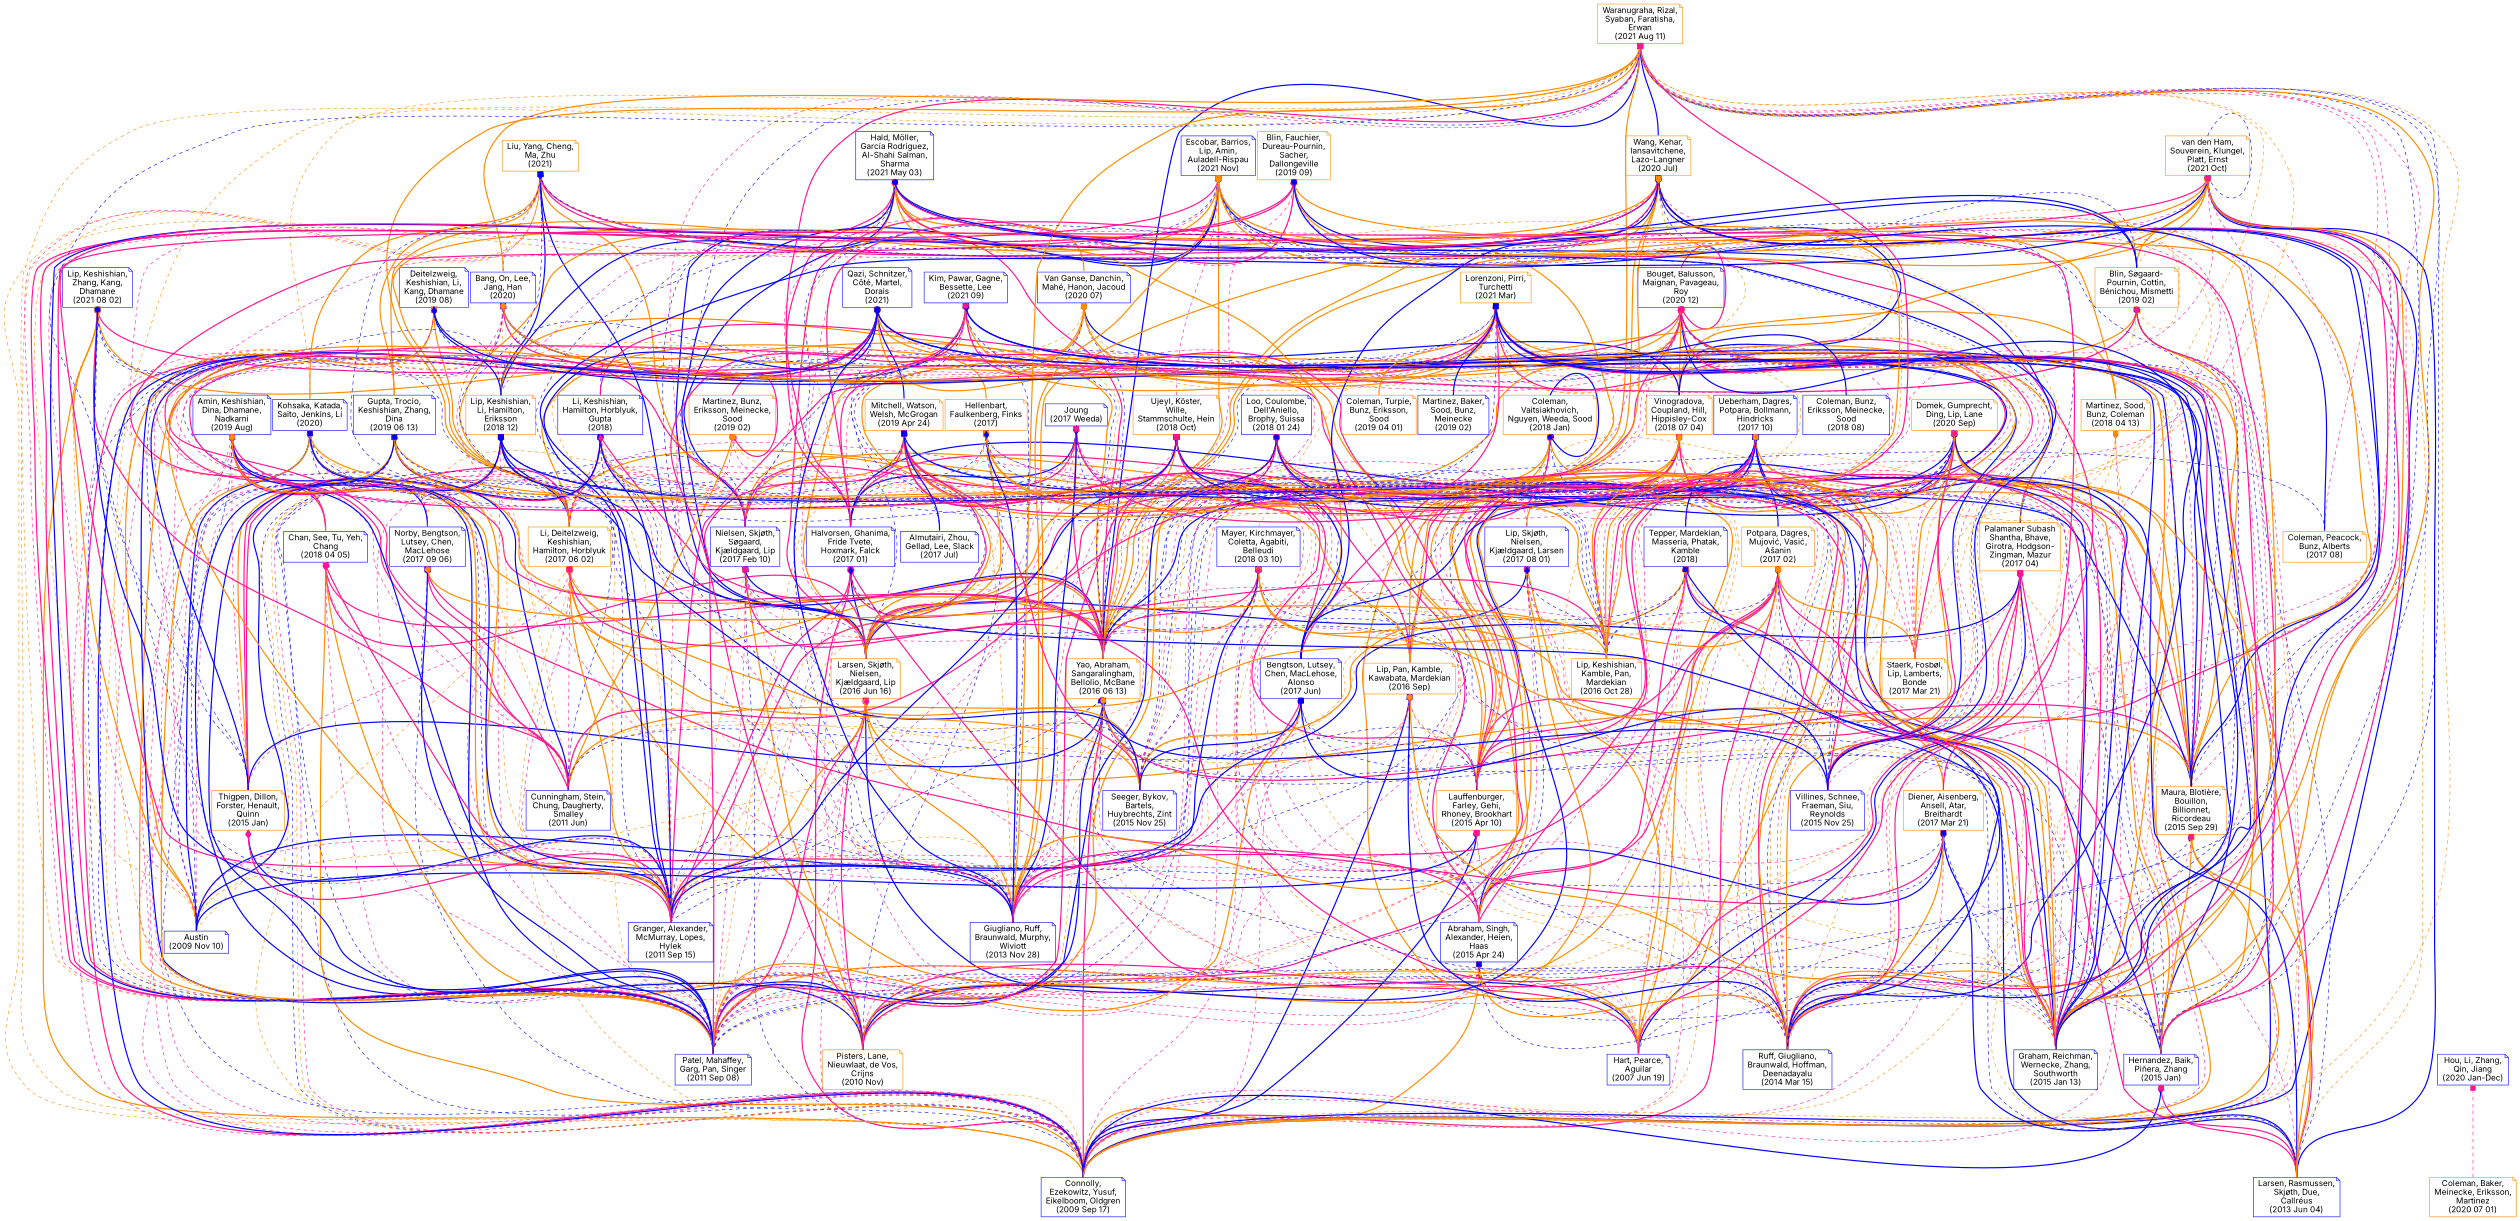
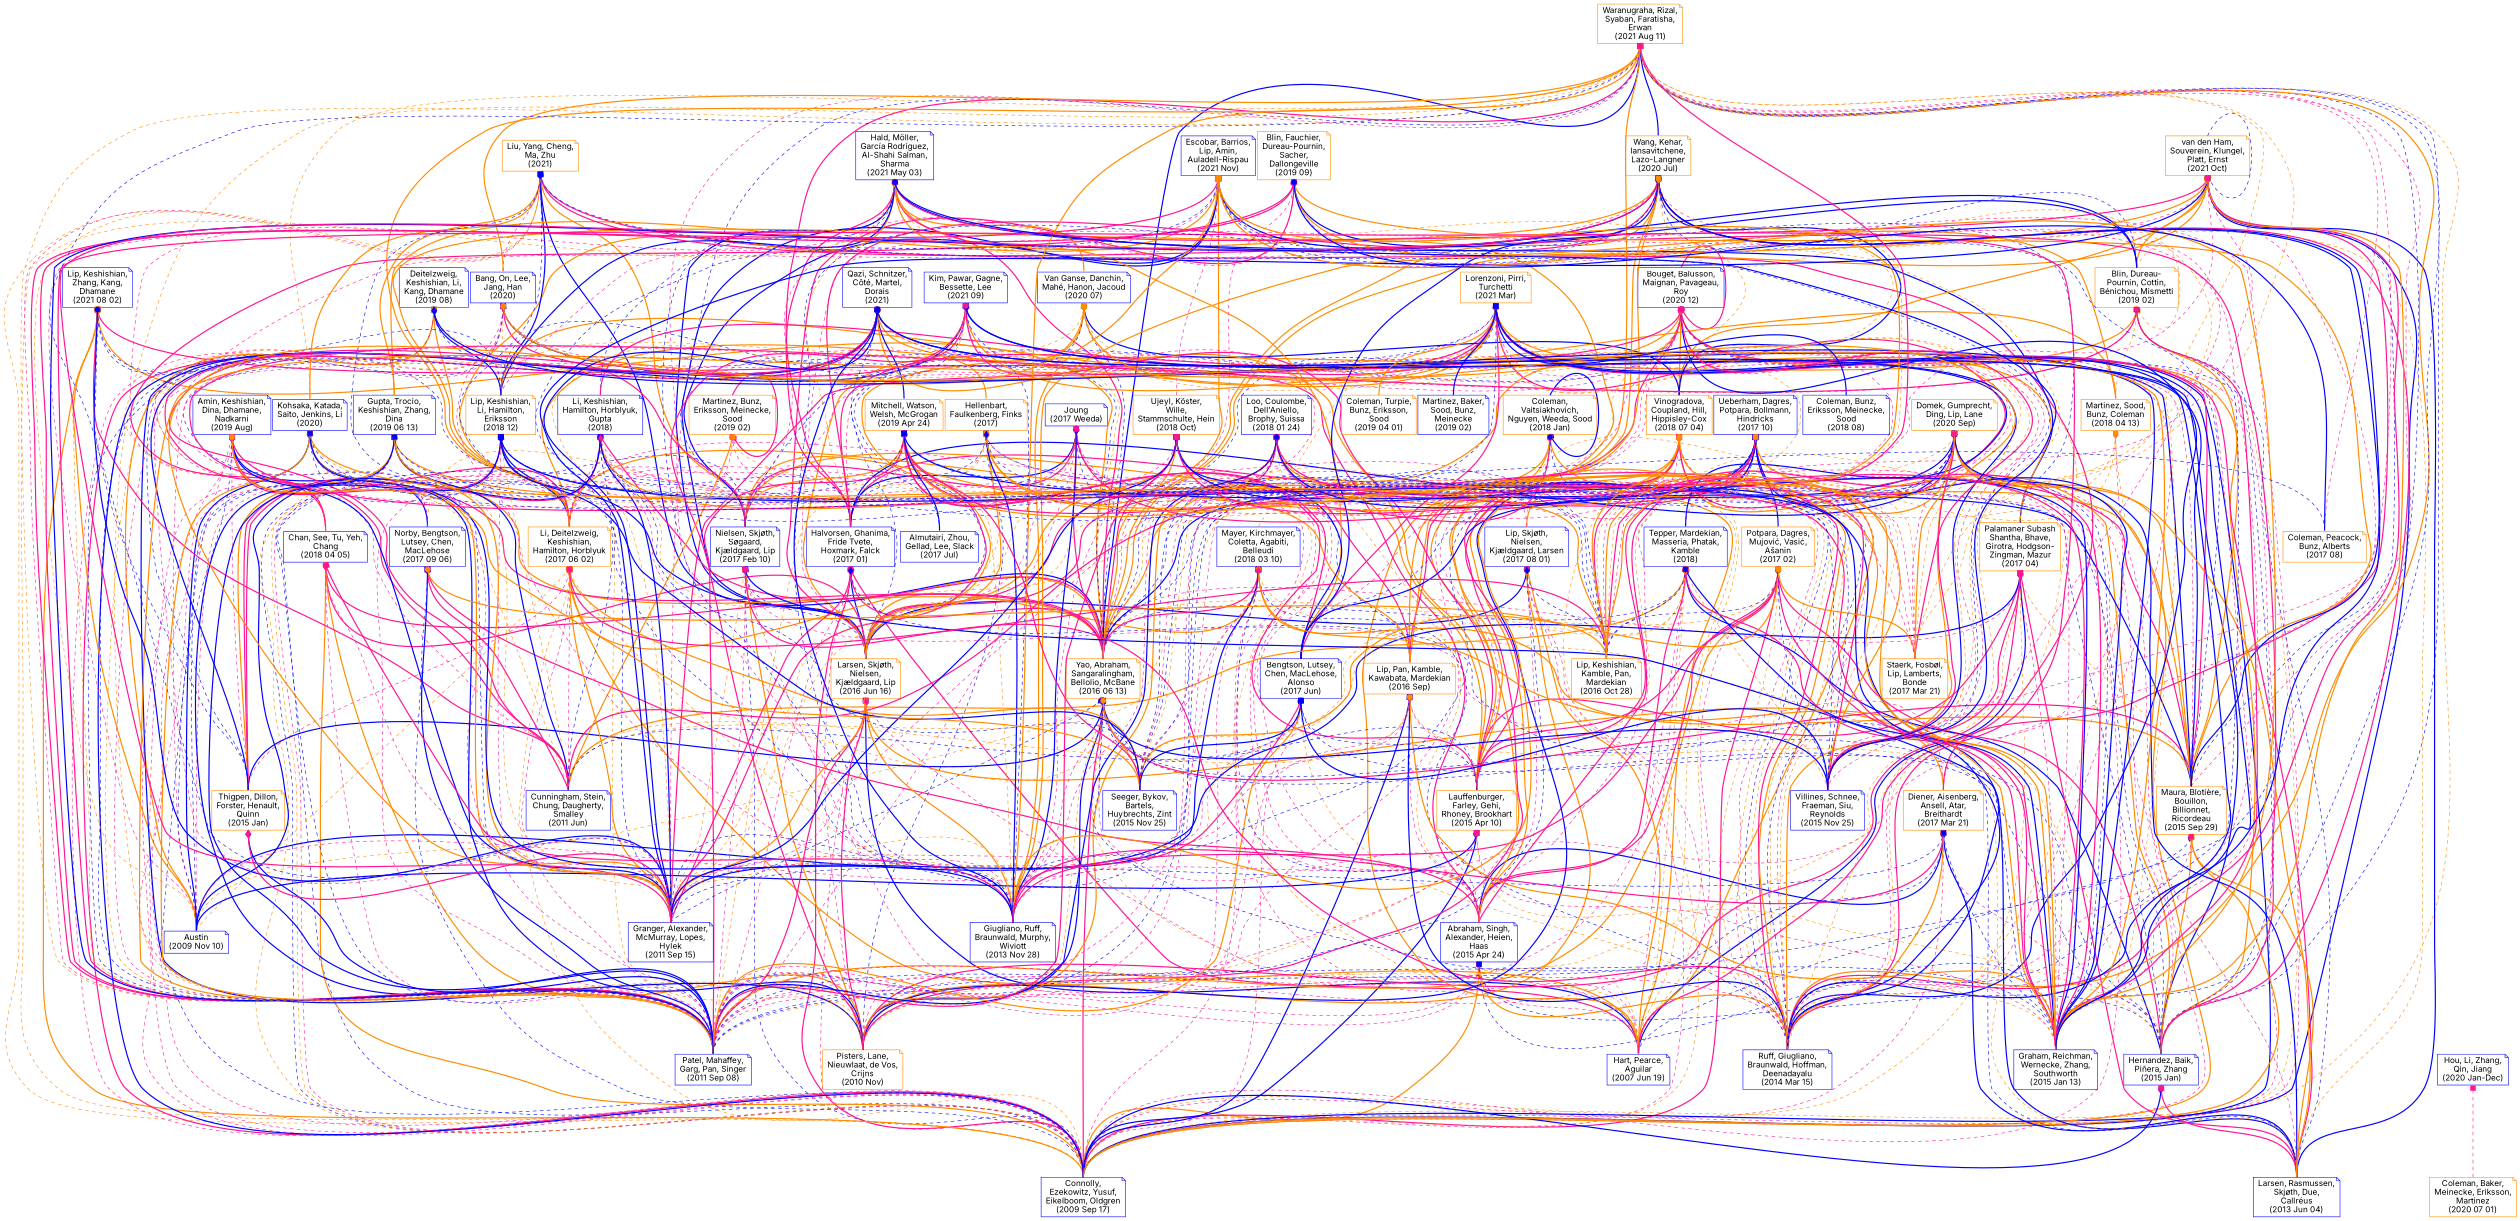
node "Blin, Søgaard- Pournin, Cottin, Bénichou, Mismetti (2019 02)": label "Blin, Søgaard- Pournin, Cottin, Bénichou, Mismetti (2019 02)" -> "Blin, Dureau- Pournin, Cottin, Bénichou, Mismetti (2019 02)"
edge "Villines, Schnee, Fraeman, Siu, Reynolds (2015 Nov 25)" -> "Vinogradova, Coupland, Hill, Hippisley-Cox (2018 07 04)": style dashed -> bold
